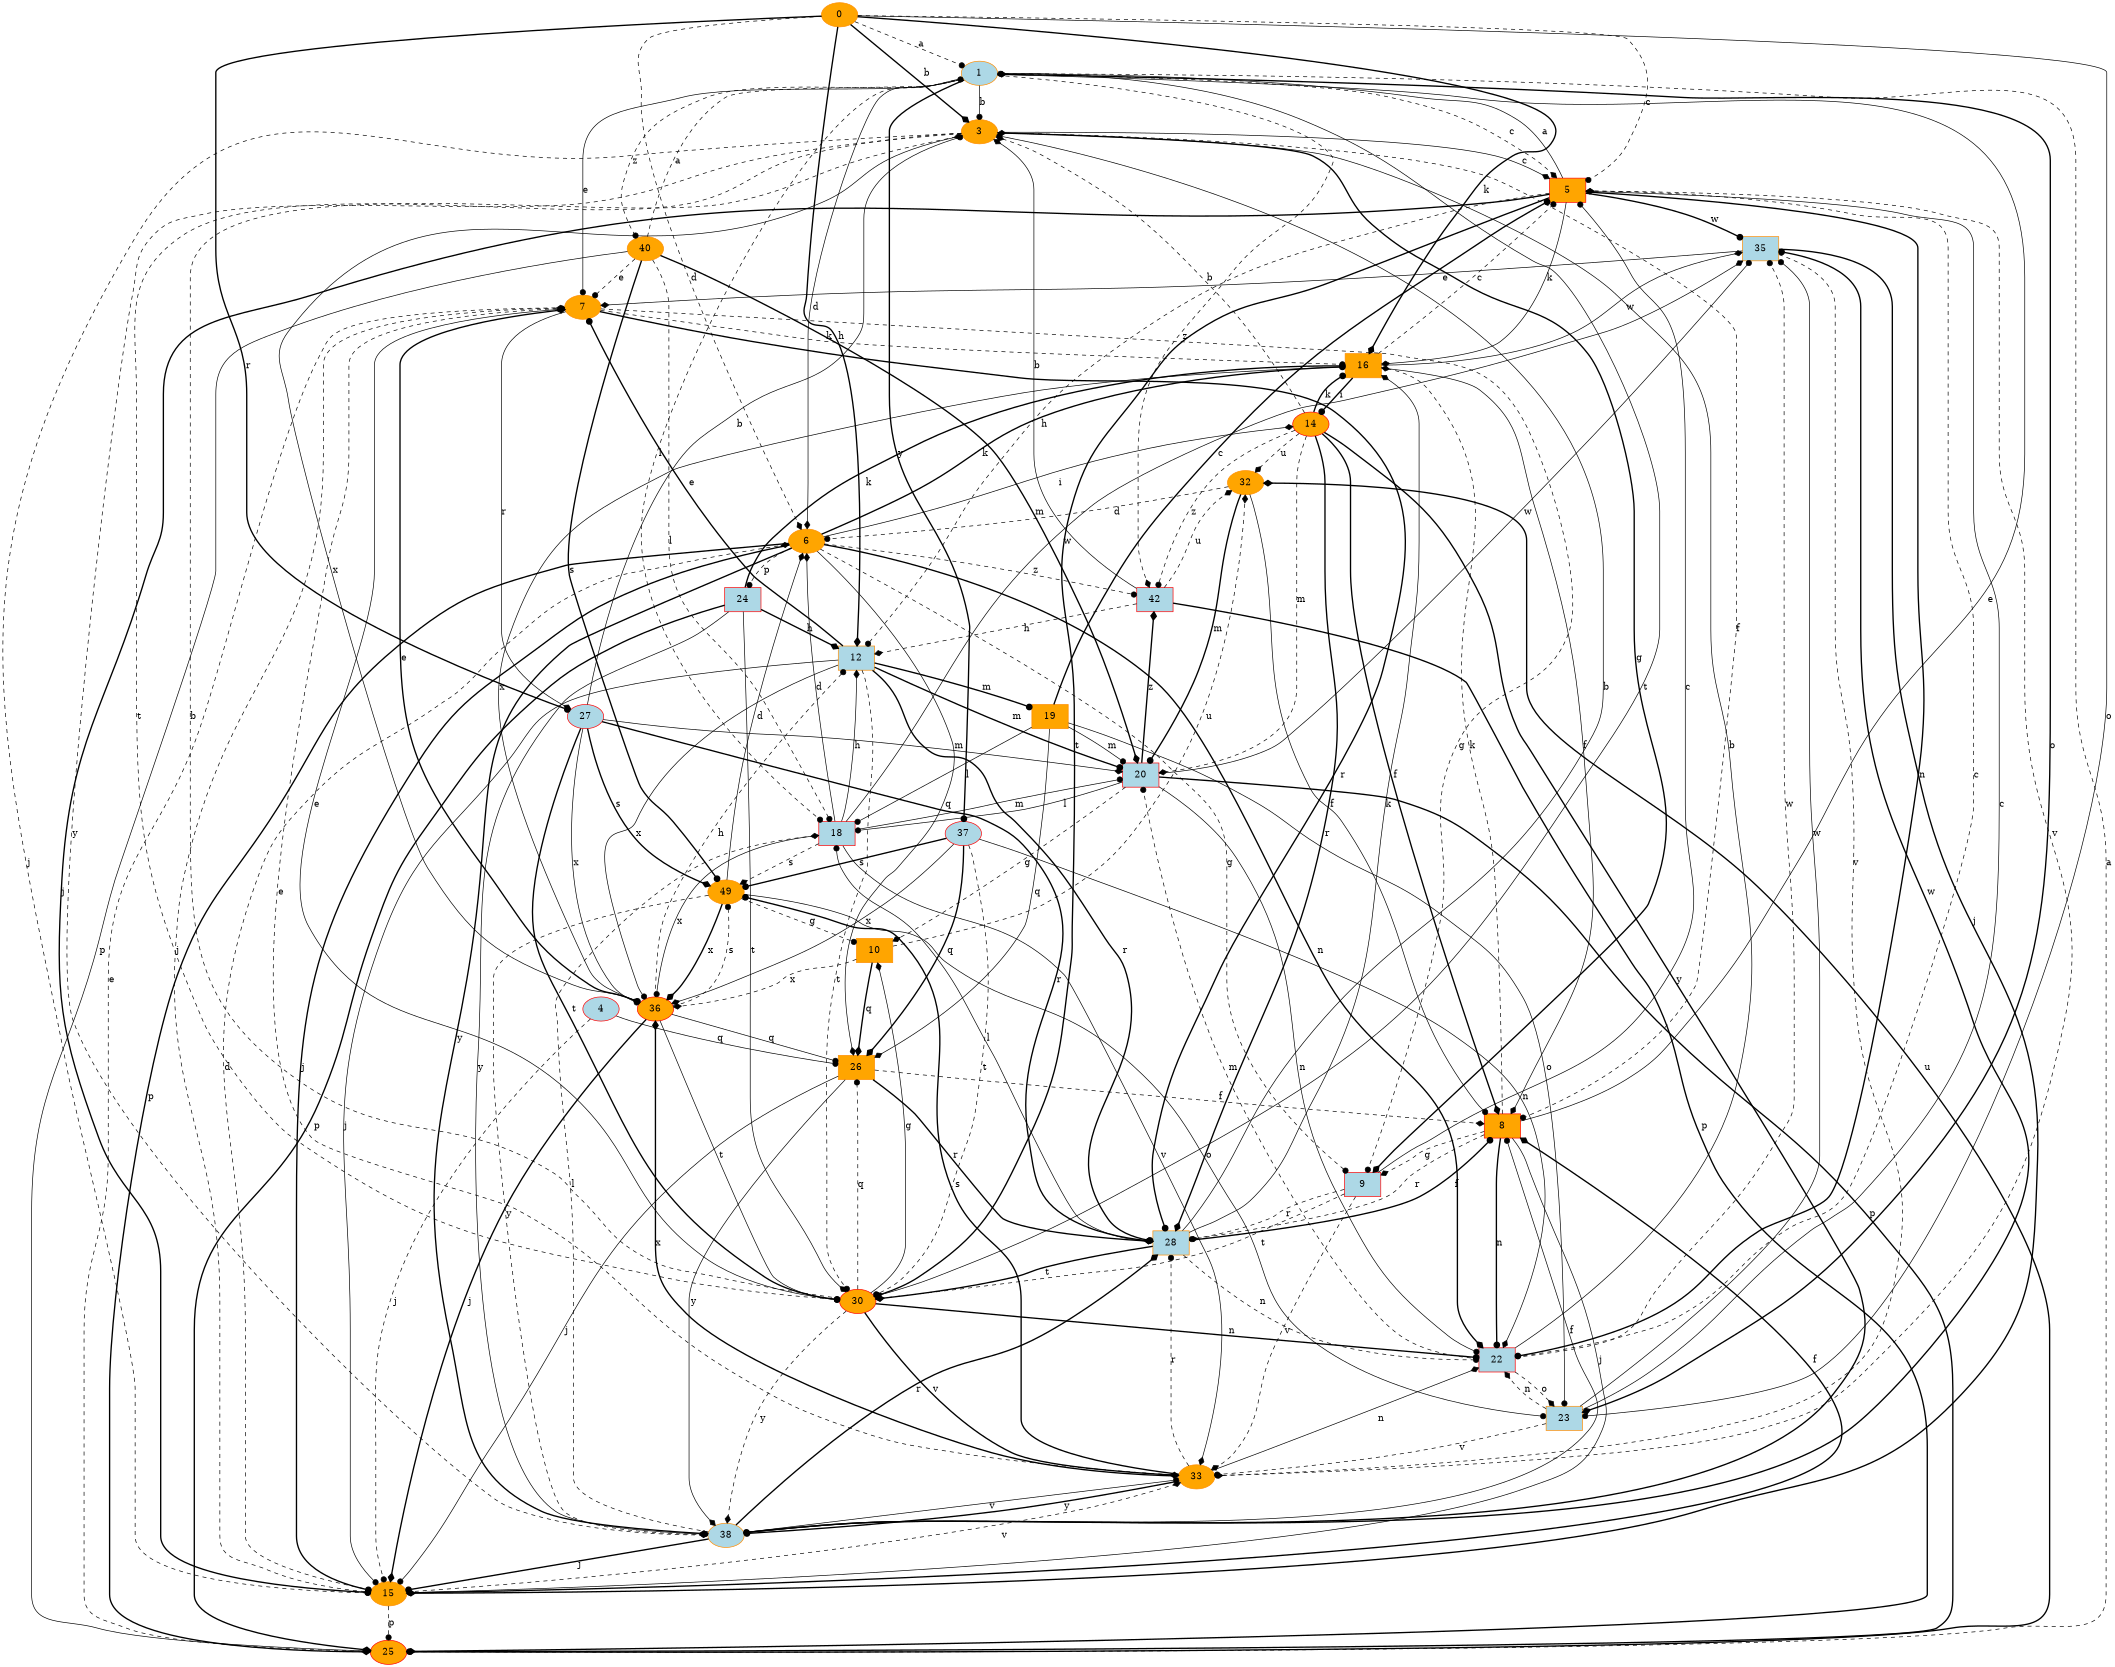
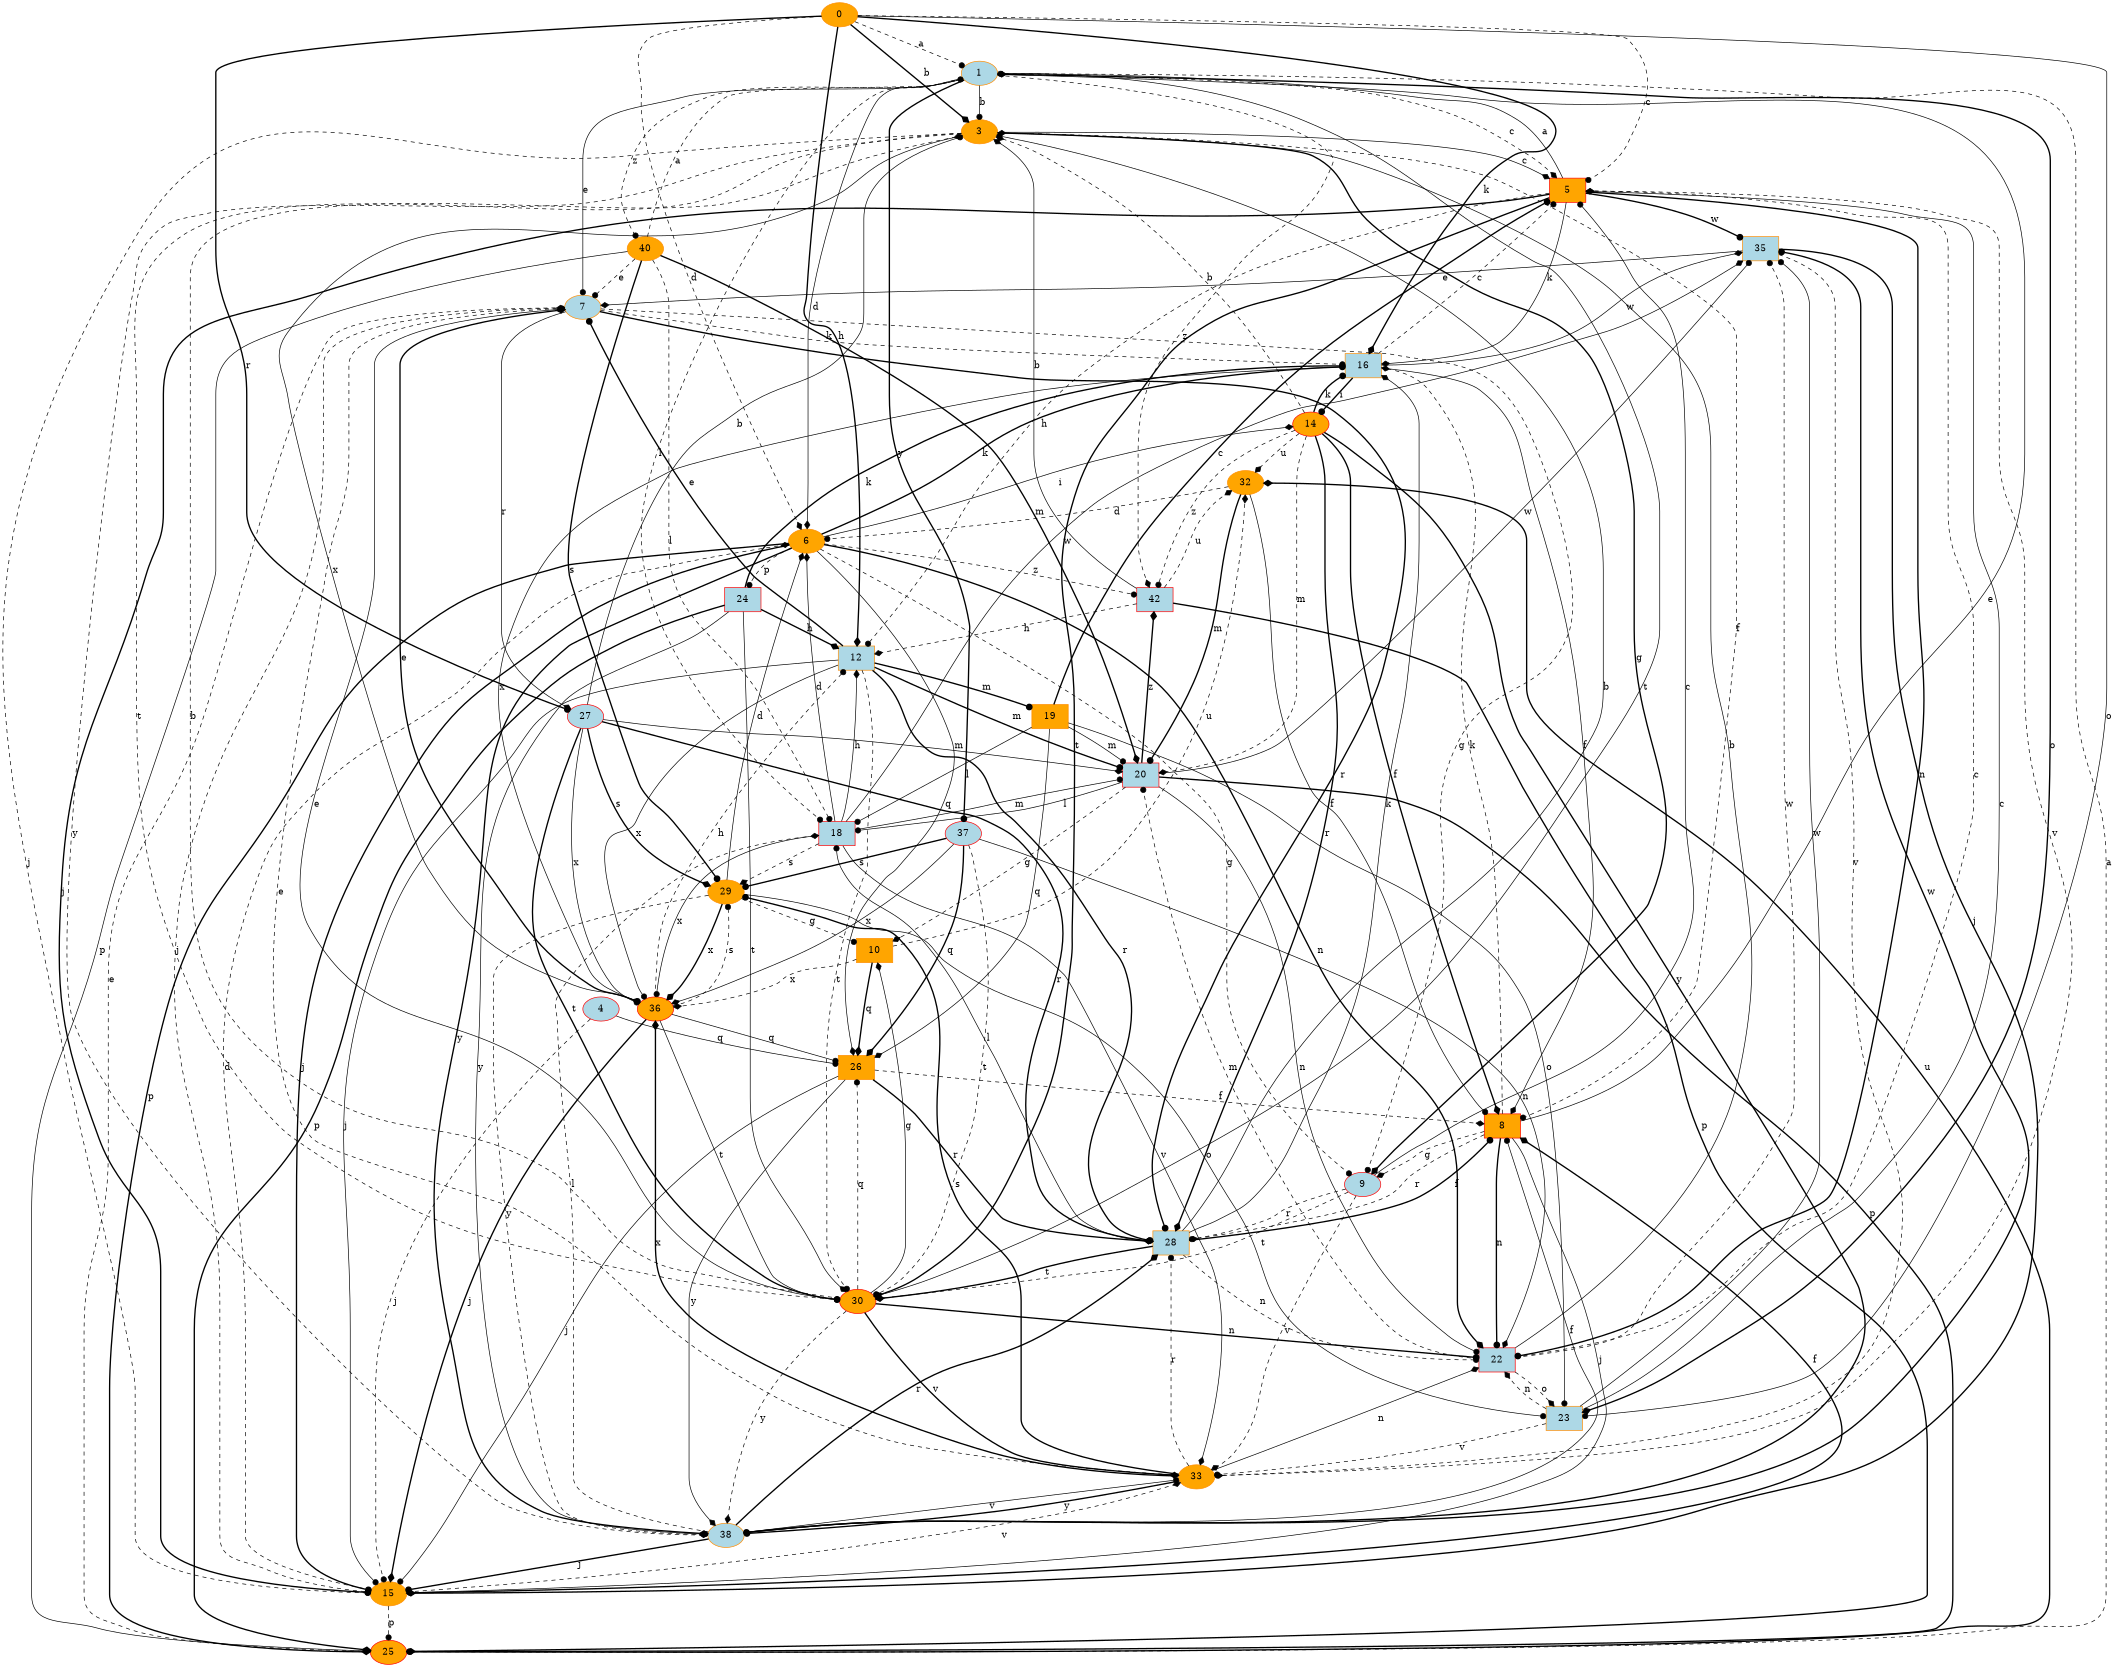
node "7": fillcolor orange -> lightblue
node "16": fillcolor orange -> lightblue
node "49": label "49" -> "29"
node "9": shape box -> ellipse
